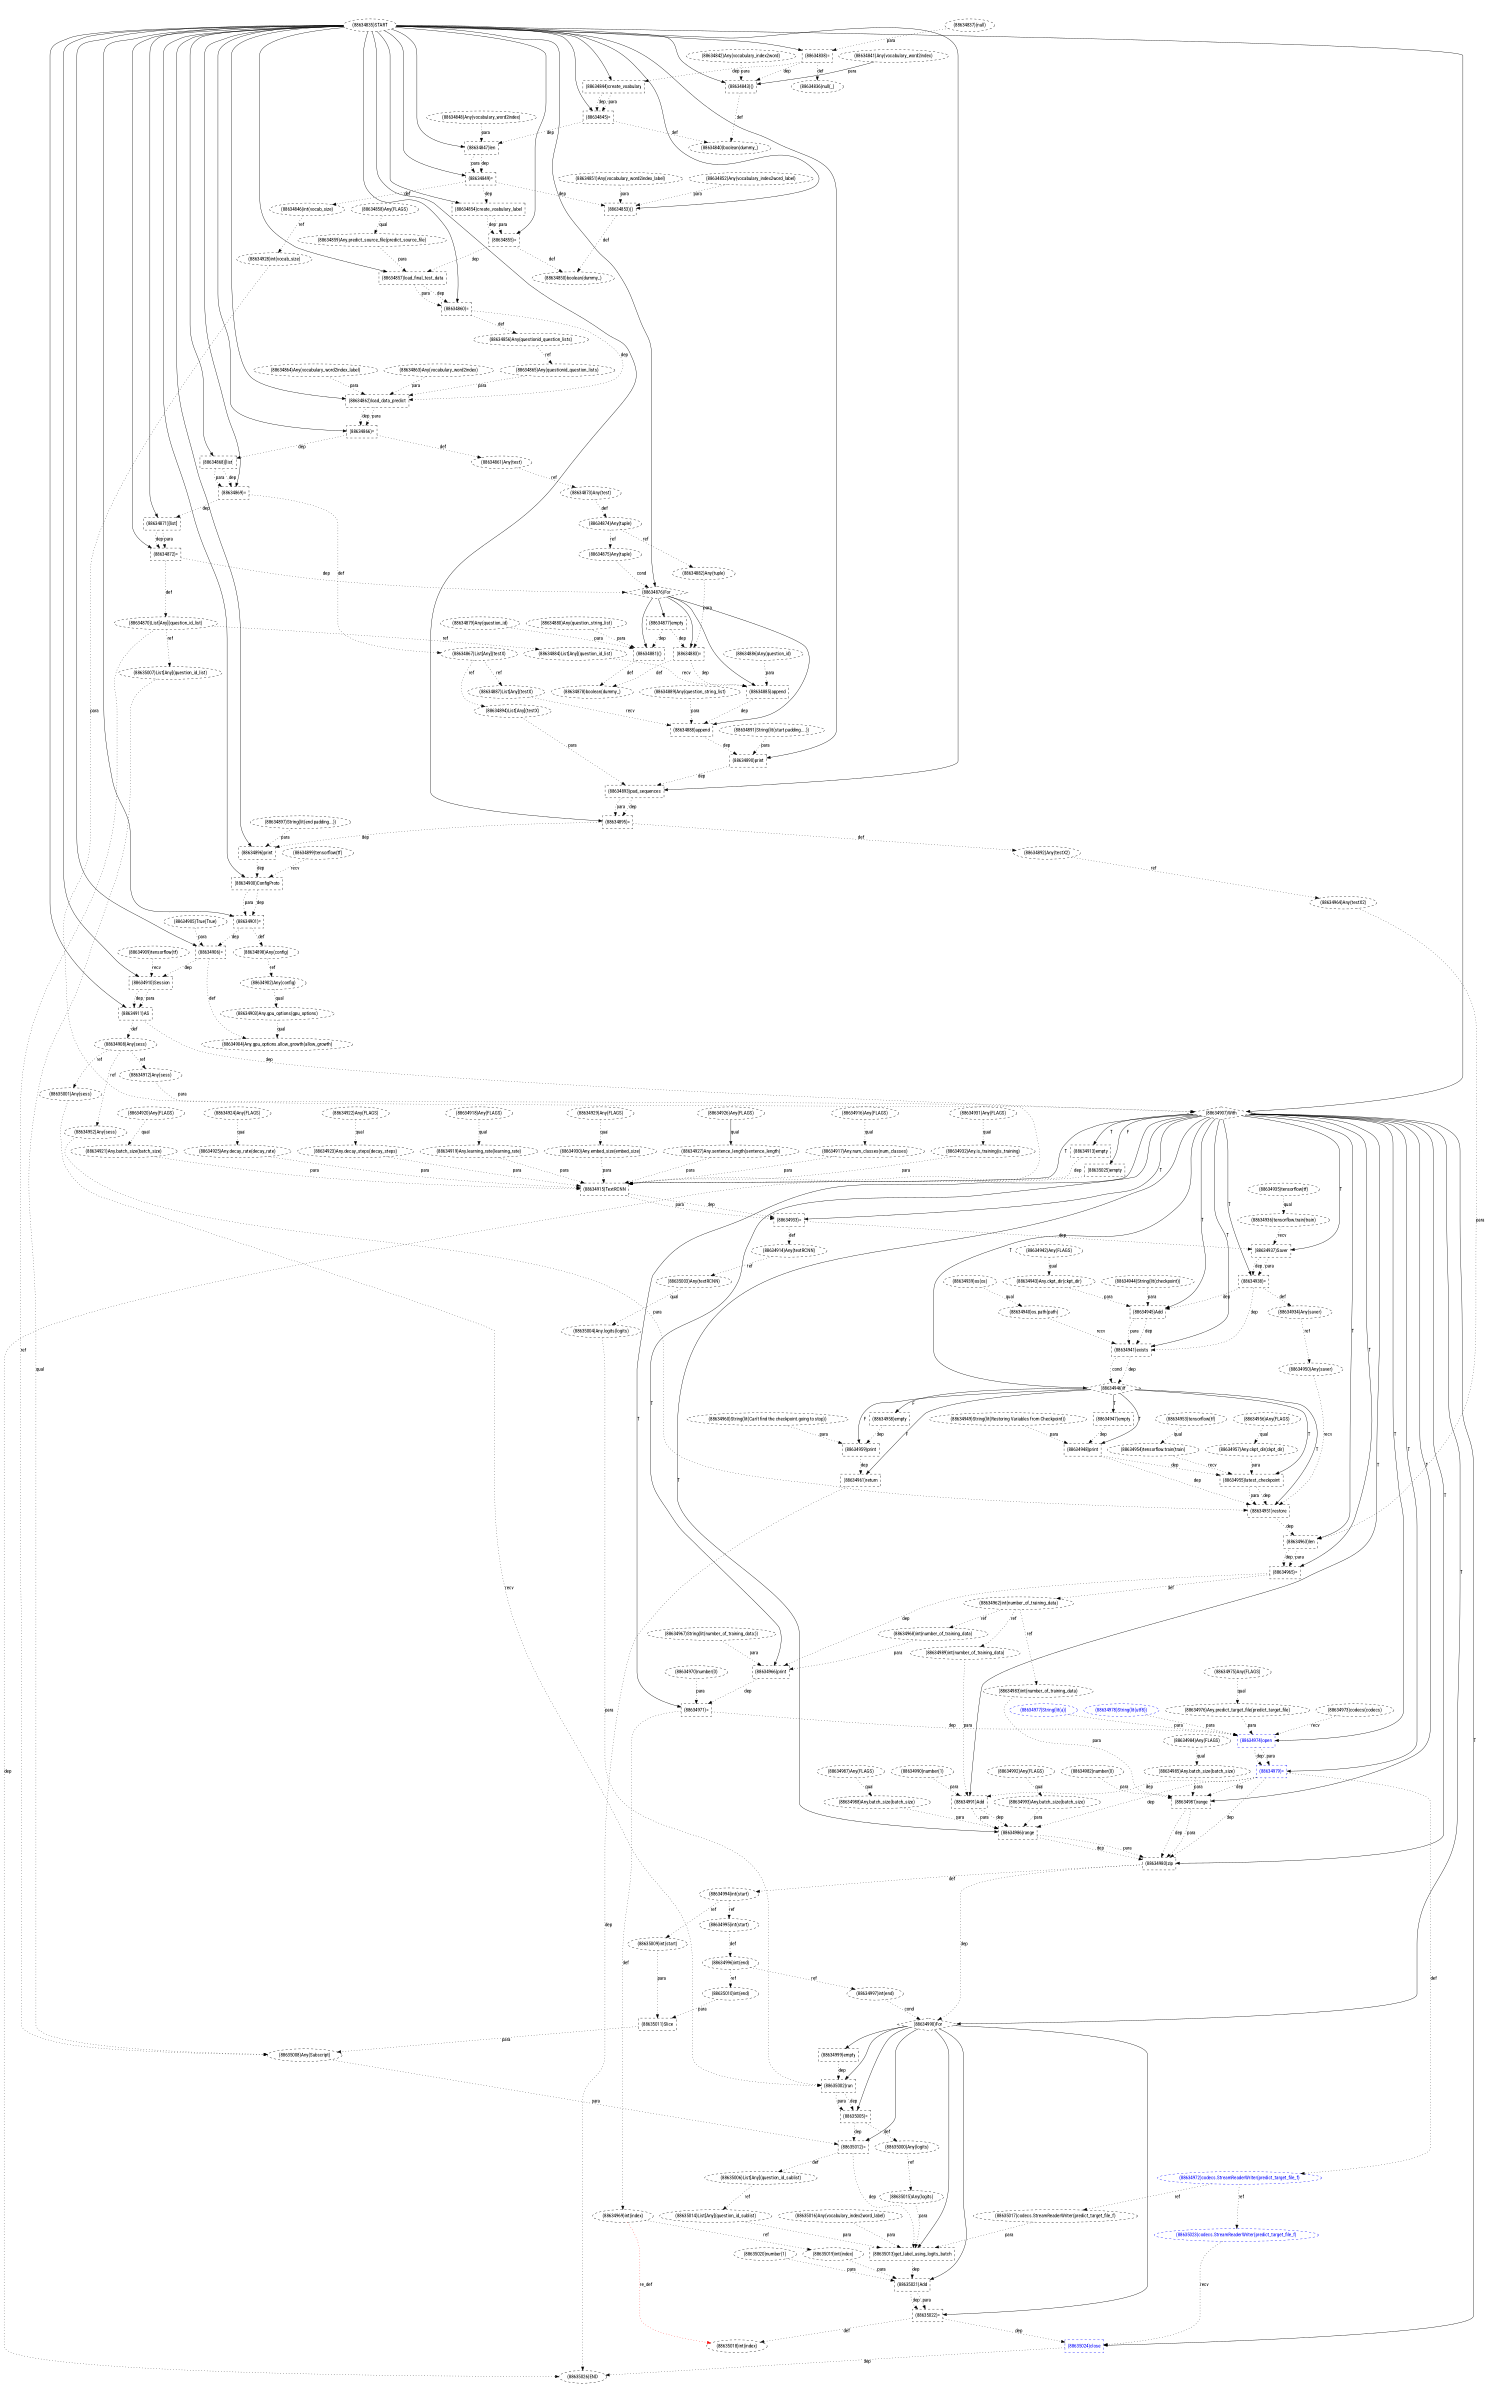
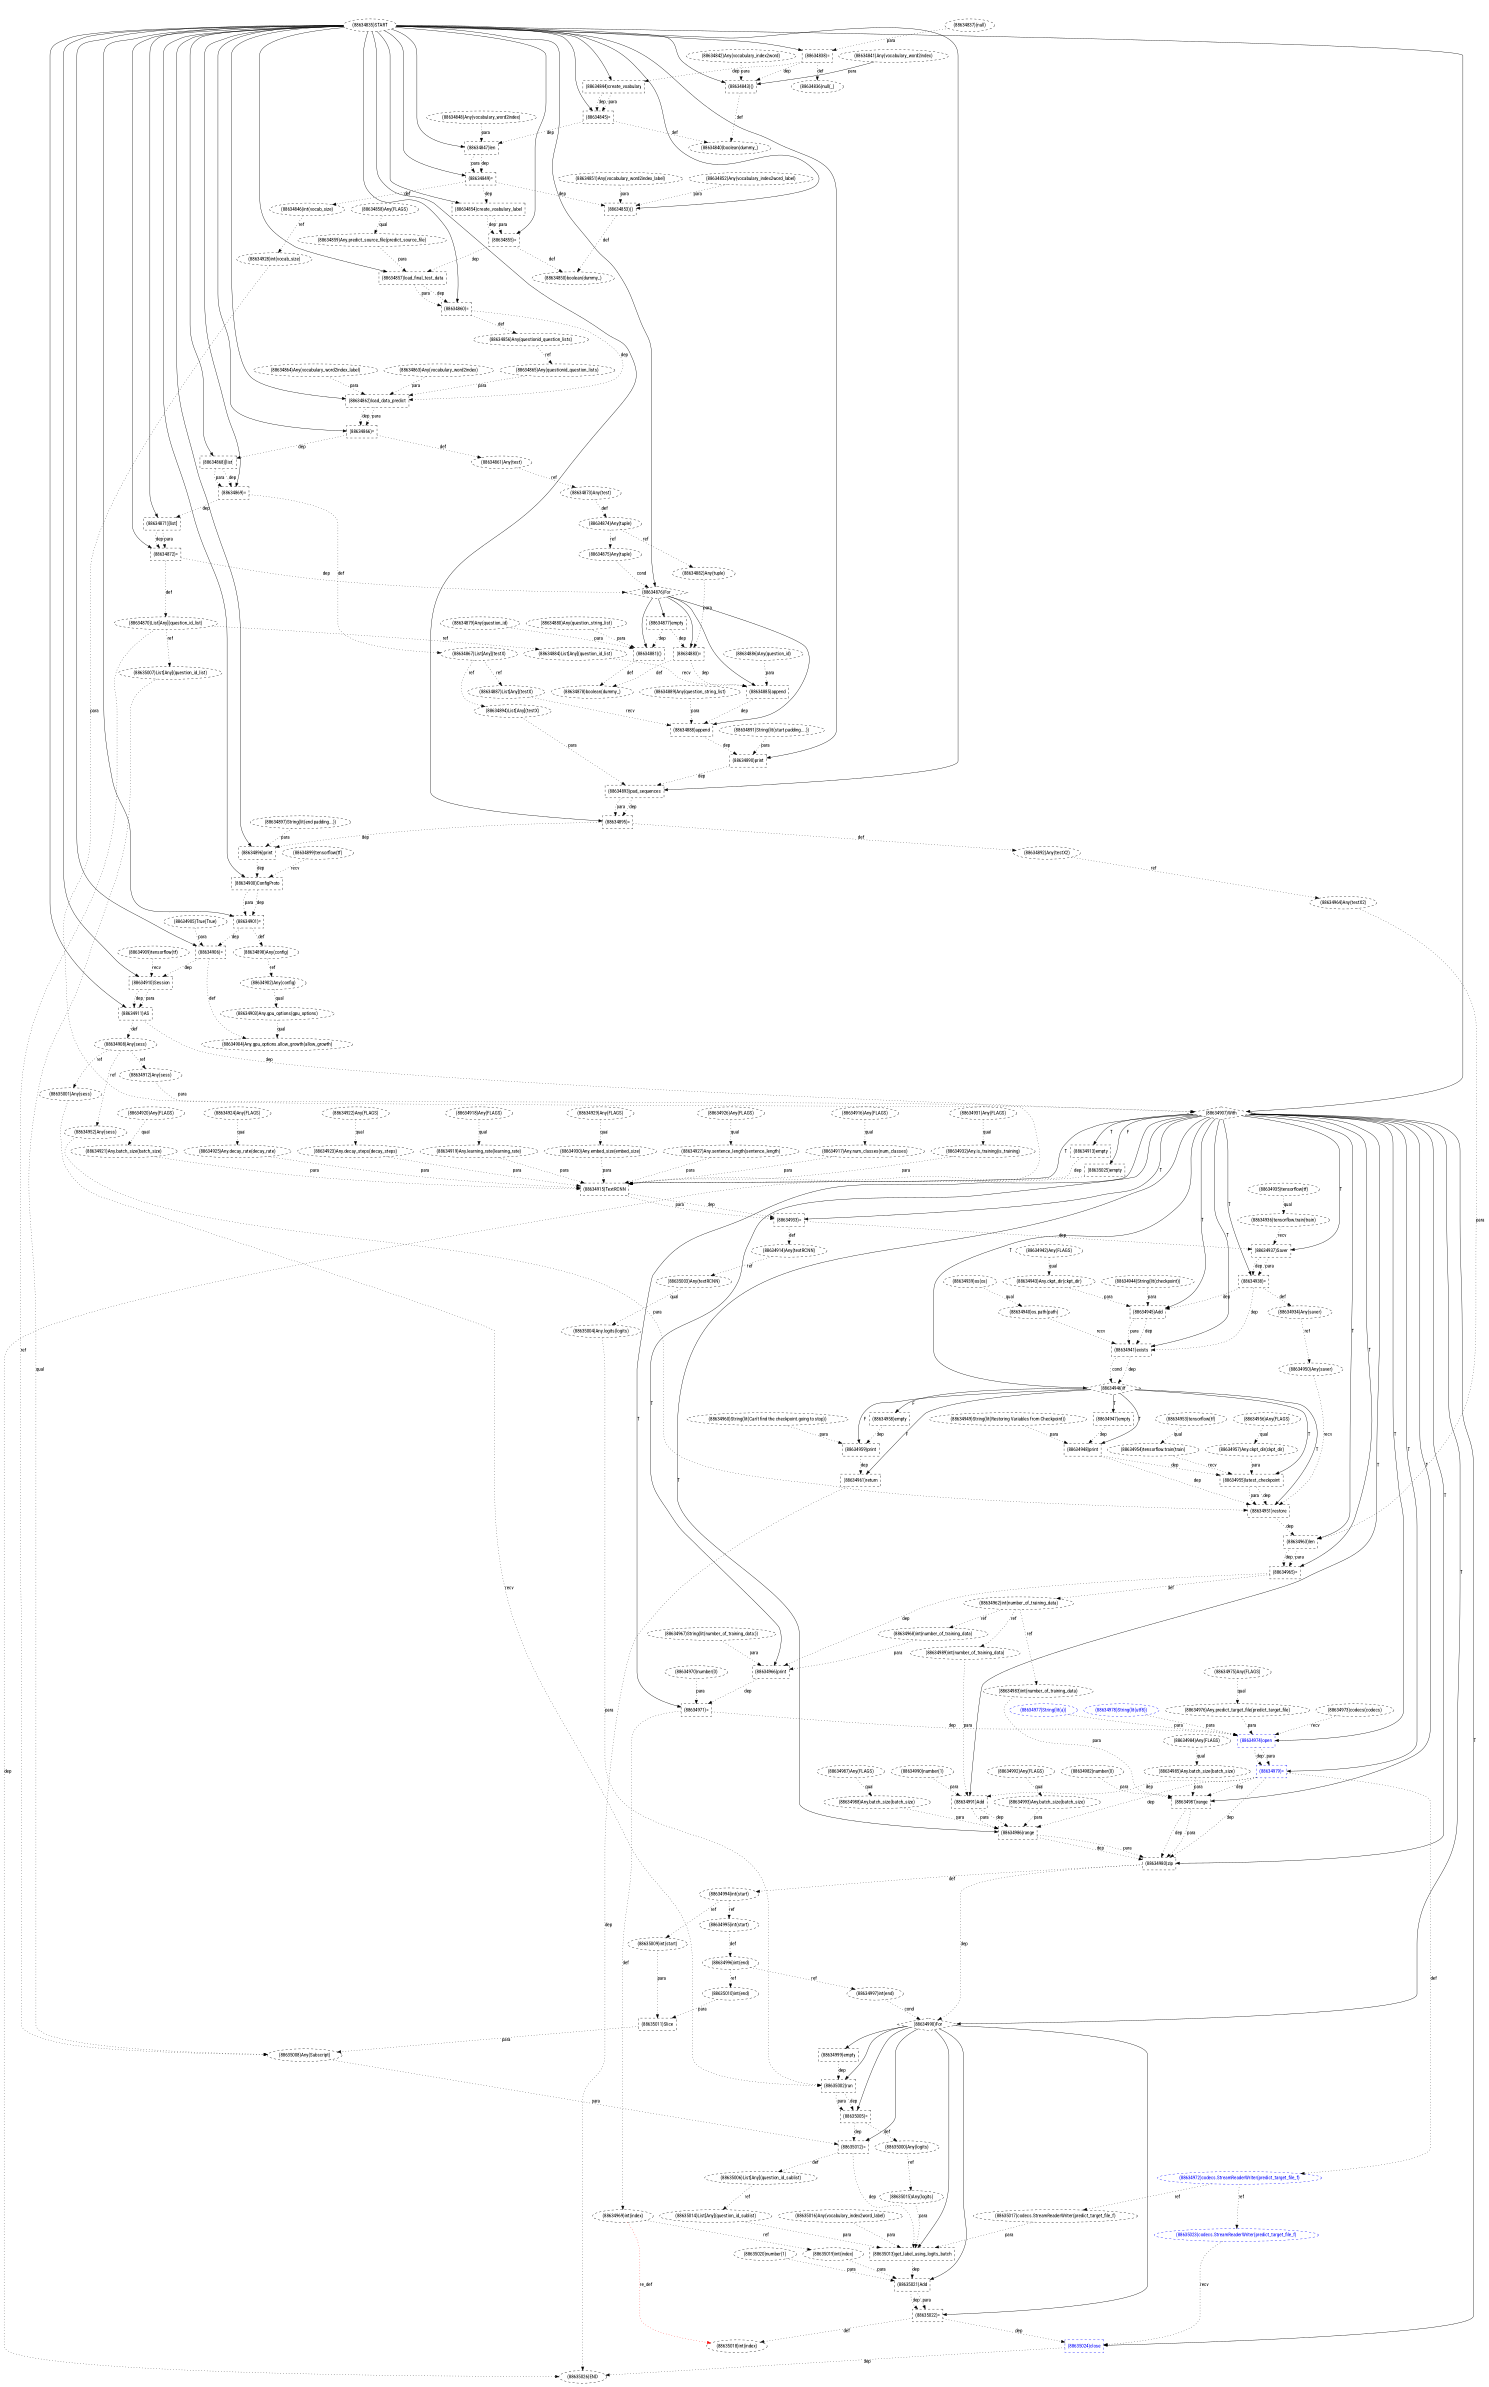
edge "(88634926)Any(FLAGS)" -> "(88634927)Any.sentence_length(sentence_length)": style solid -> dotted
